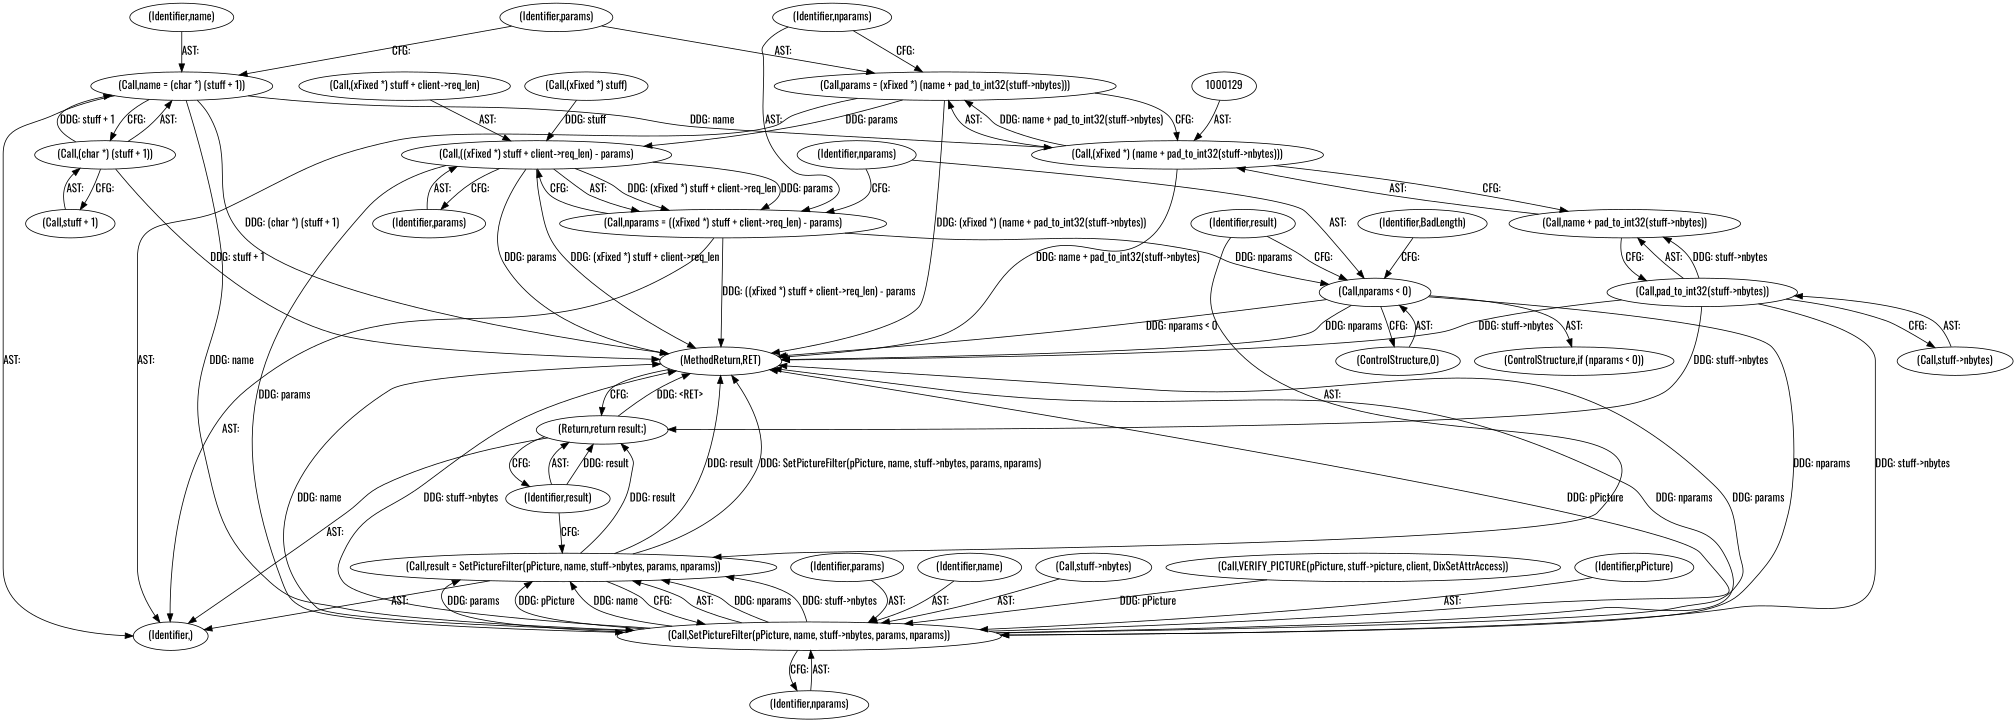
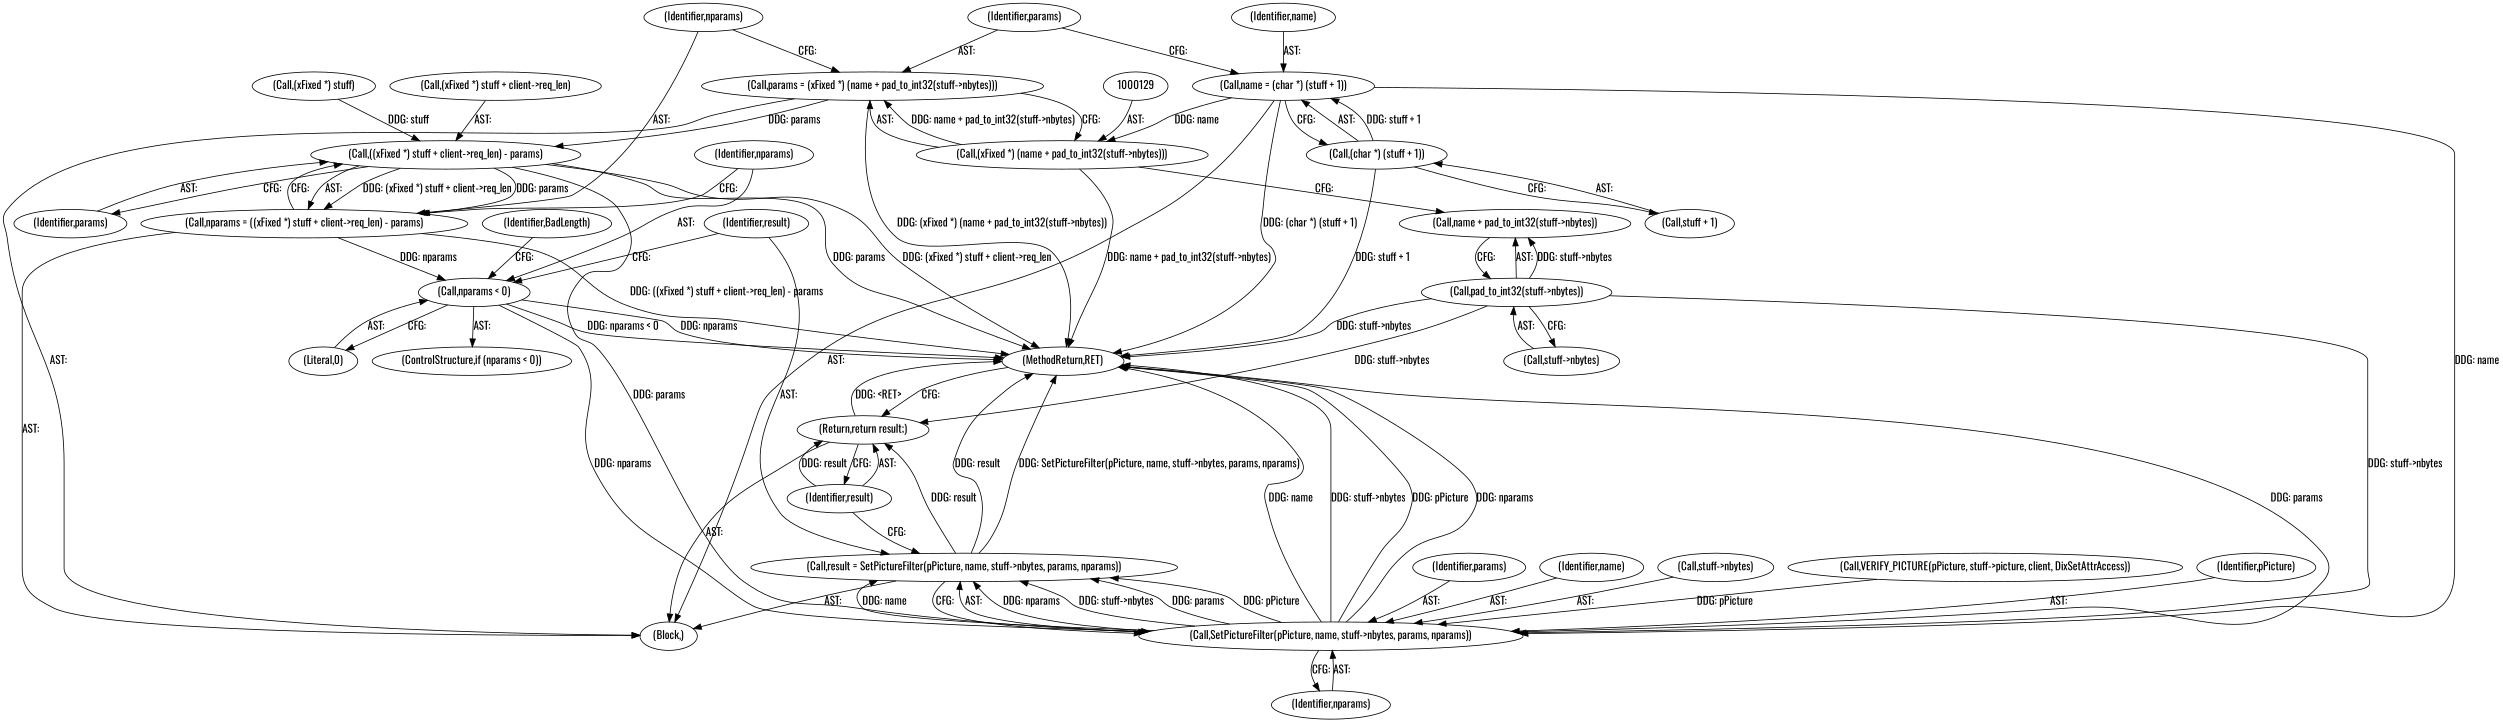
edge "(Call,name + pad_to_int32(stuff->nbytes))" -> "(Call,(xFixed *) (name + pad_to_int32(stuff->nbytes)))": removed, label "AST:"
node "(ControlStructure,0)": label "(ControlStructure,0)" -> "(Literal,0)"
node "(Identifier,)": label "(Identifier,)" -> "(Block,)"
